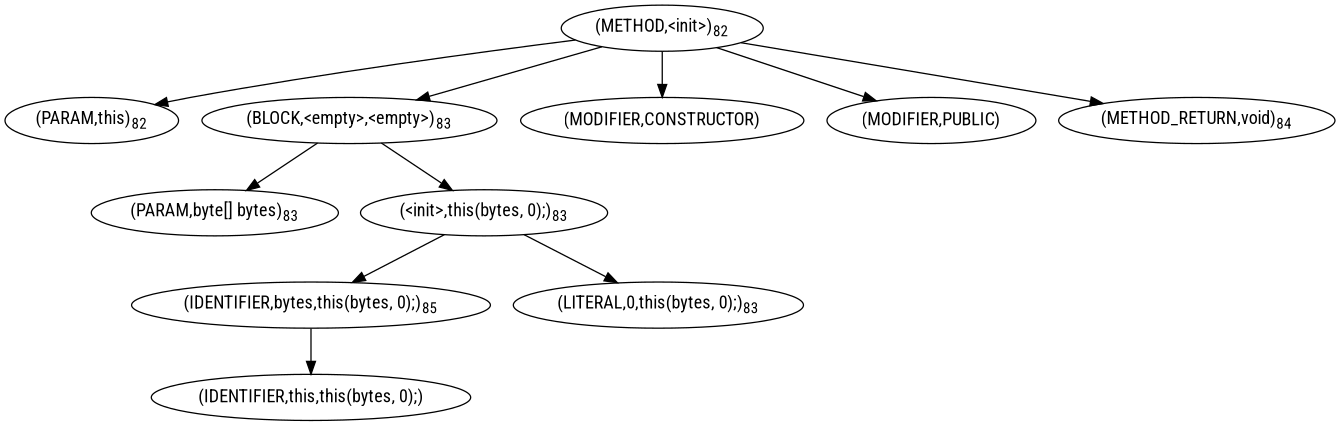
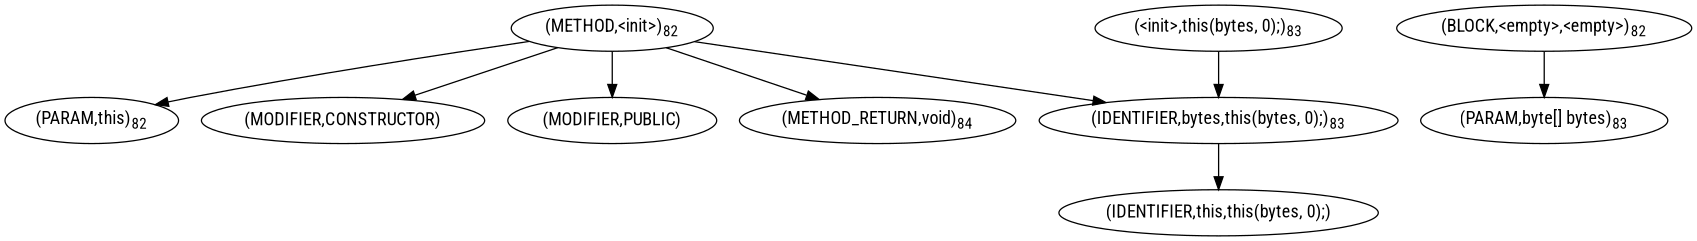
edge "(METHOD,<init>)" -> "(BLOCK,<empty>,<empty>)": now "(METHOD,<init>)" -> "(IDENTIFIER,bytes,this(bytes, 0);)"
node "(BLOCK,<empty>,<empty>)": text "83" -> "82"
edge "(BLOCK,<empty>,<empty>)" -> "(<init>,this(bytes, 0);)": removed
node "(IDENTIFIER,bytes,this(bytes, 0);)": text "85" -> "83"
node "(LITERAL,0,this(bytes, 0);)": removed
